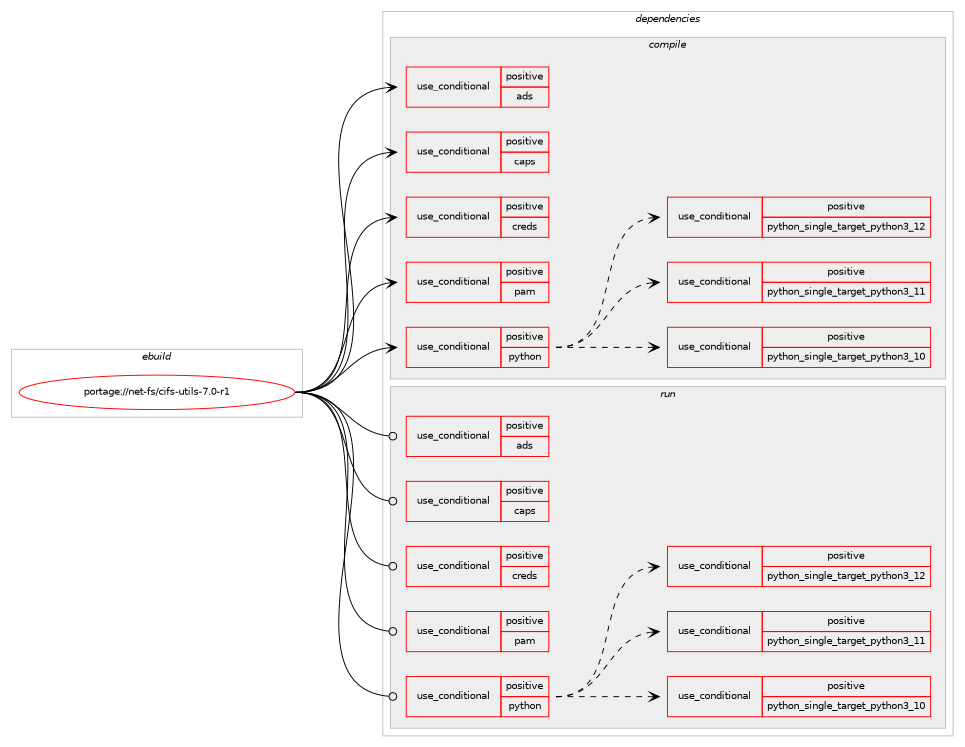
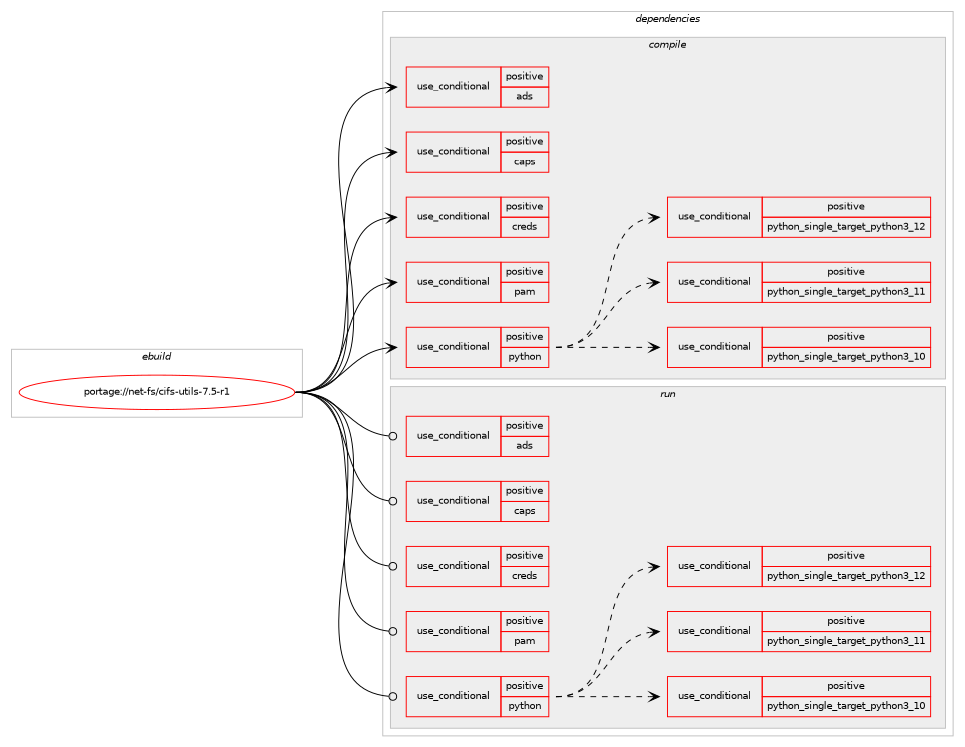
node "portage://net-fs/cifs-utils-7.0-r1": label "portage://net-fs/cifs-utils-7.0-r1" -> "portage://net-fs/cifs-utils-7.5-r1"
